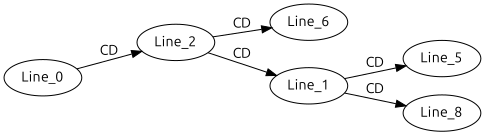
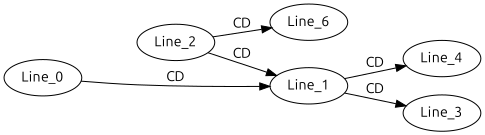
node "Line_5": label "Line_5" -> "Line_4"
edge "Line_0" -> "Line_2": now "Line_0" -> "Line_1"
node "Line_8": label "Line_8" -> "Line_3"
